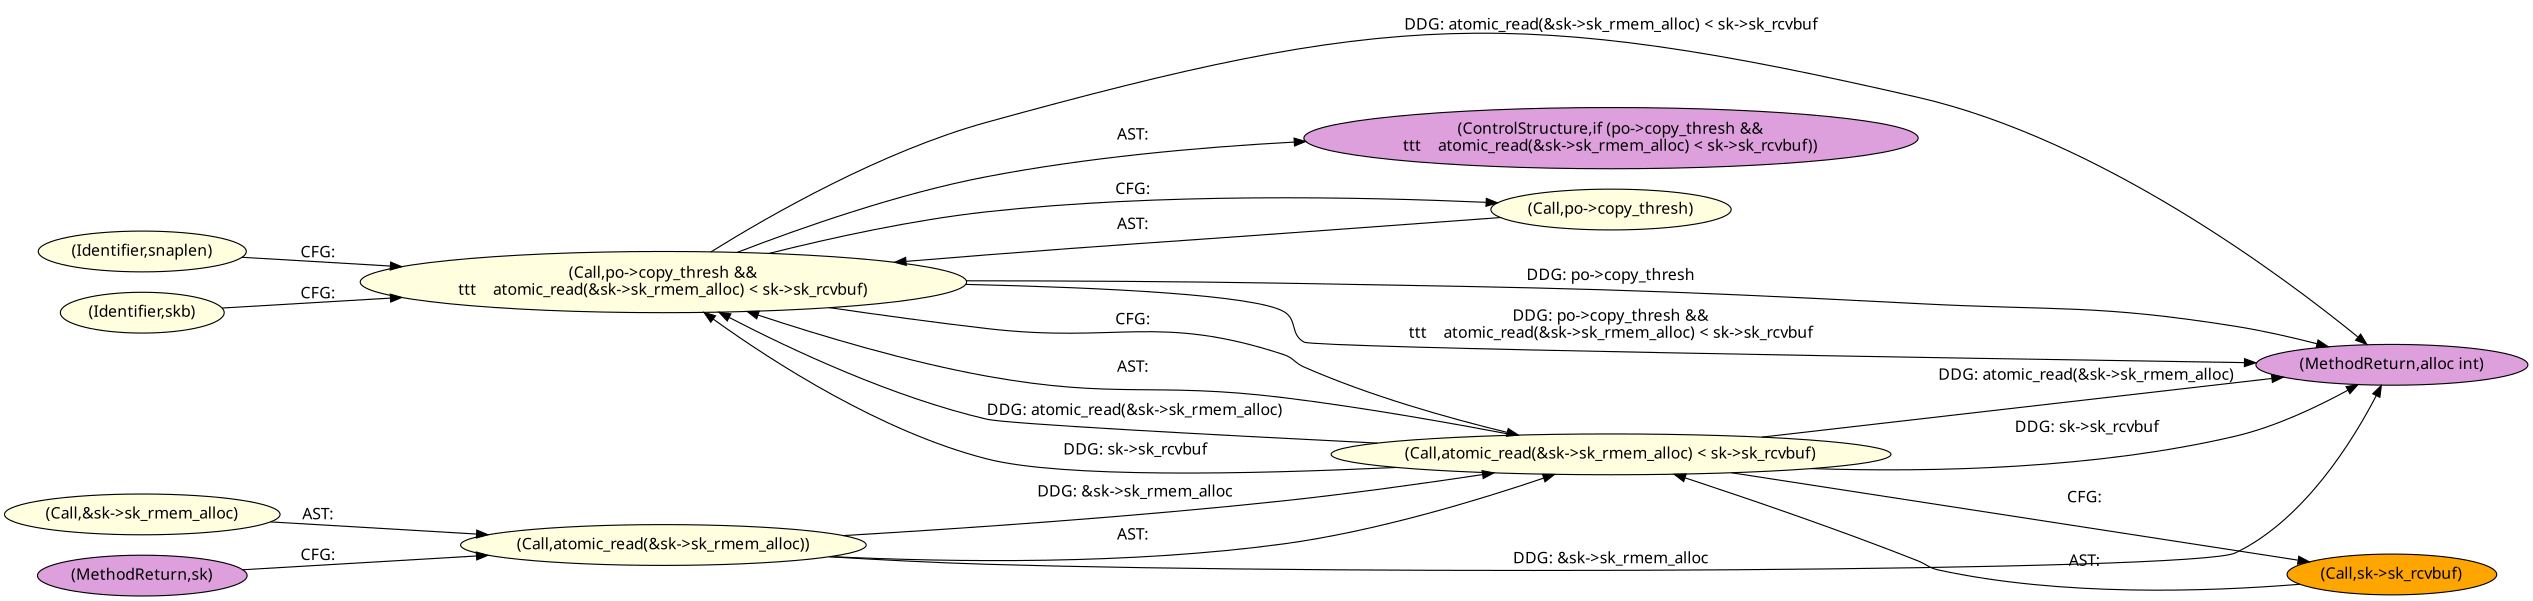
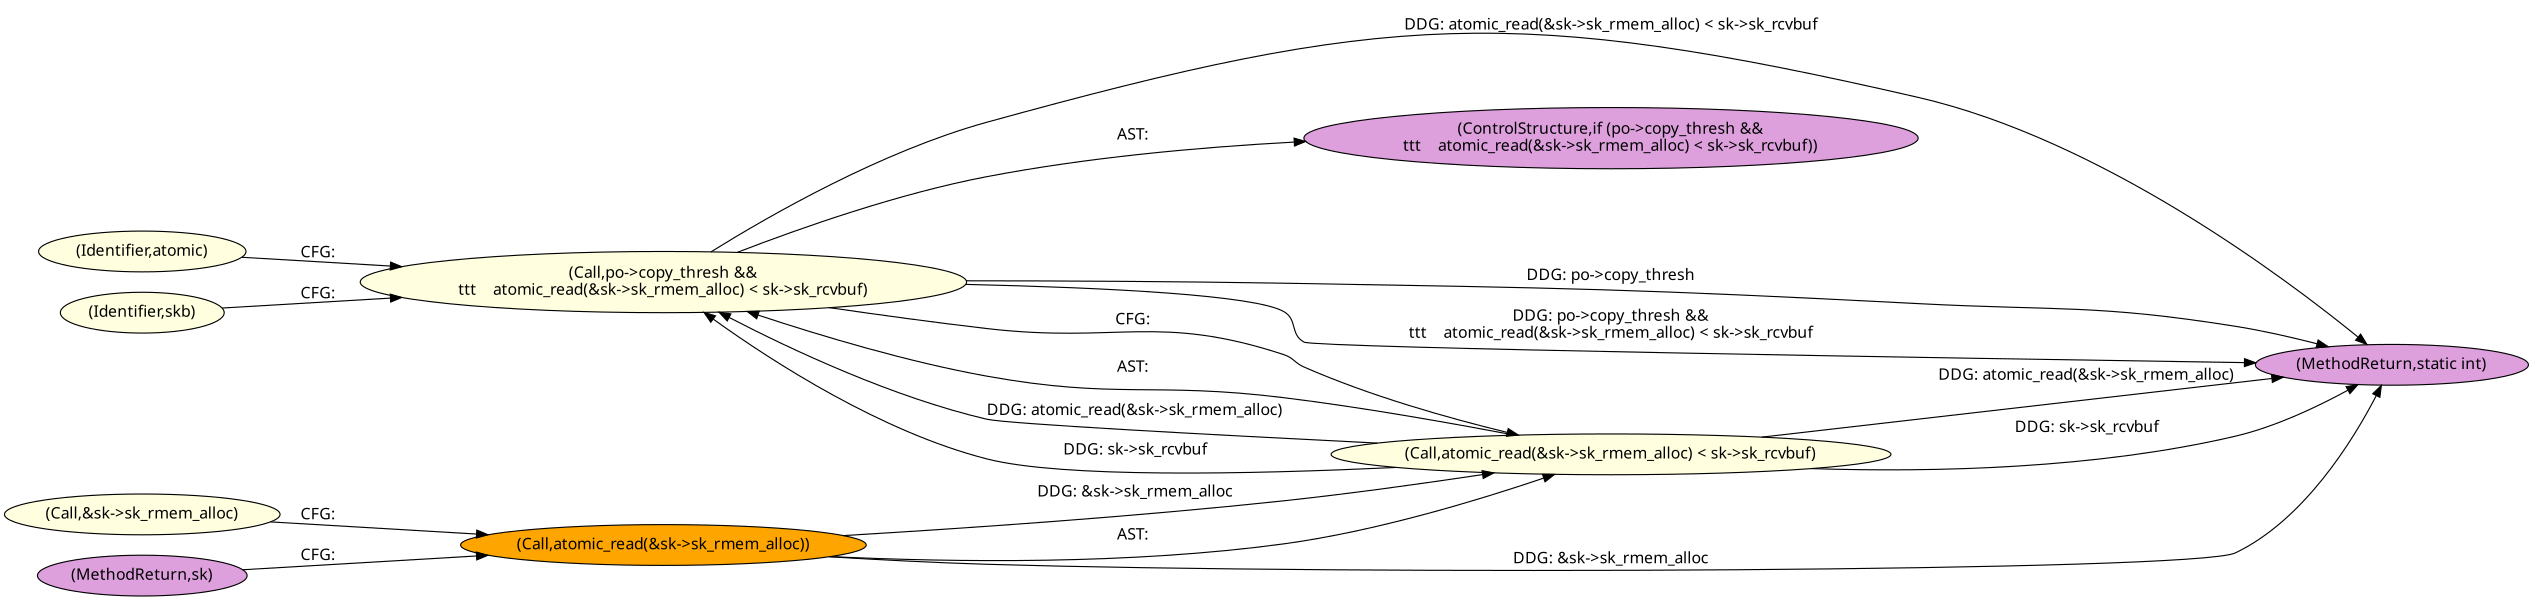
node "(Call,po->copy_thresh)": removed
node "(Identifier,snaplen)": label "(Identifier,snaplen)" -> "(Identifier,atomic)"
node "(MethodReturn,alloc int)": label "(MethodReturn,alloc int)" -> "(MethodReturn,static int)"
edge "(Call,&sk->sk_rmem_alloc)" -> "(Call,atomic_read(&sk->sk_rmem_alloc))": label "AST: " -> "CFG: "
node "(Call,atomic_read(&sk->sk_rmem_alloc))": fillcolor lightyellow -> orange
node "(Call,sk->sk_rcvbuf)": removed
